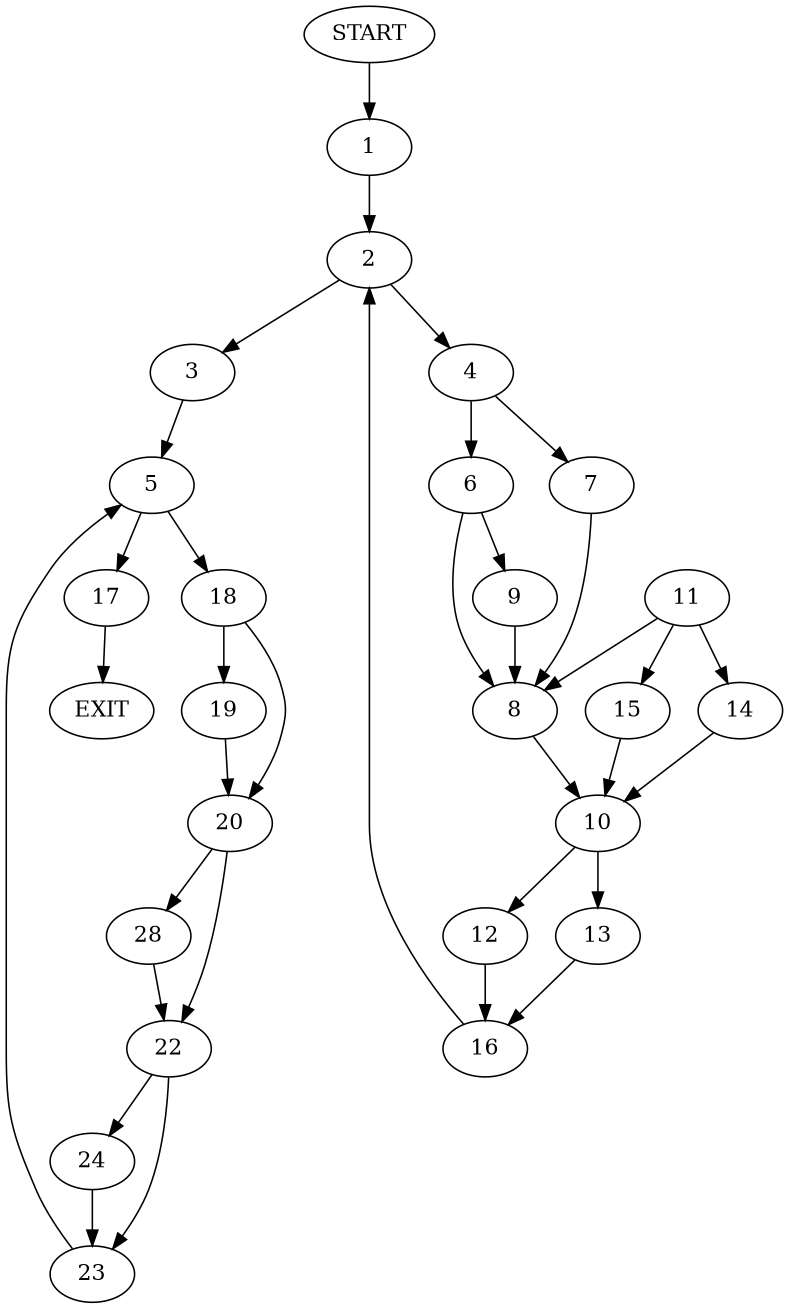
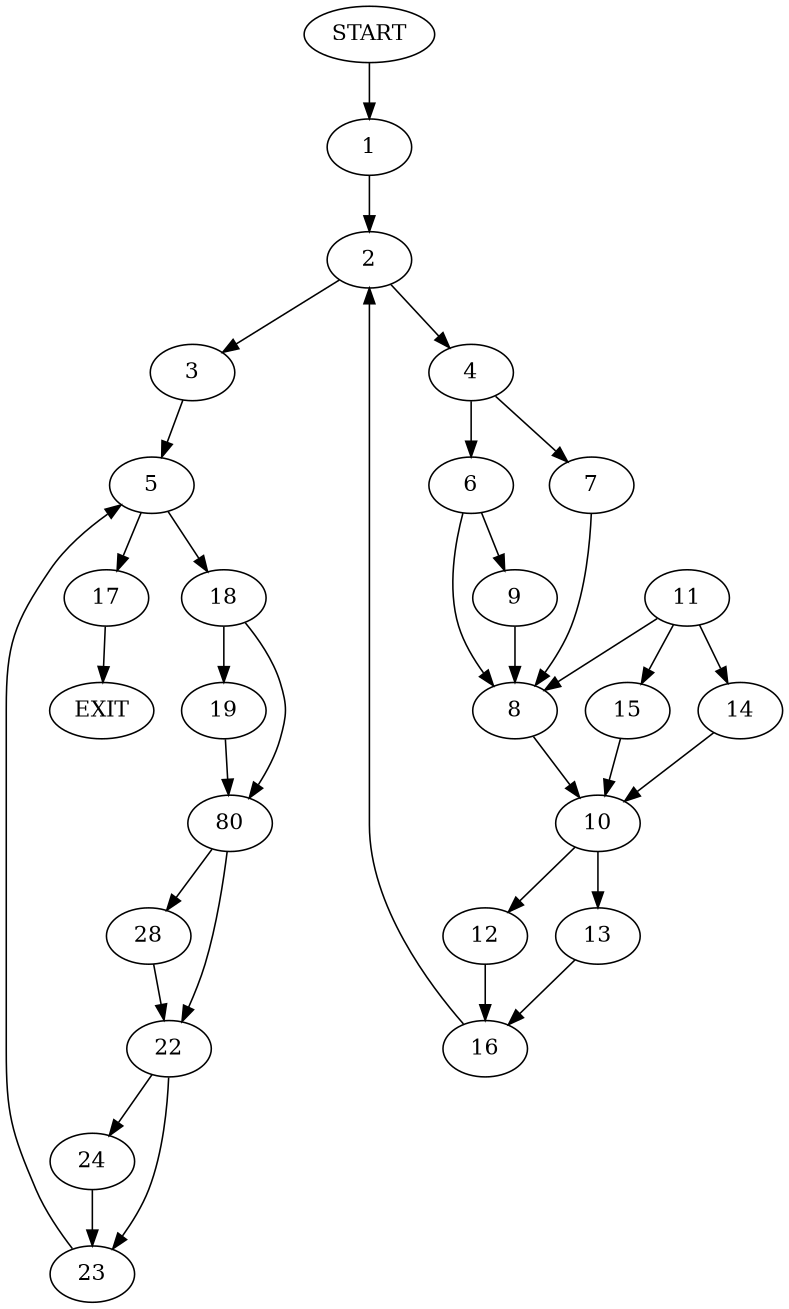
node "20": label "20" -> "80"
